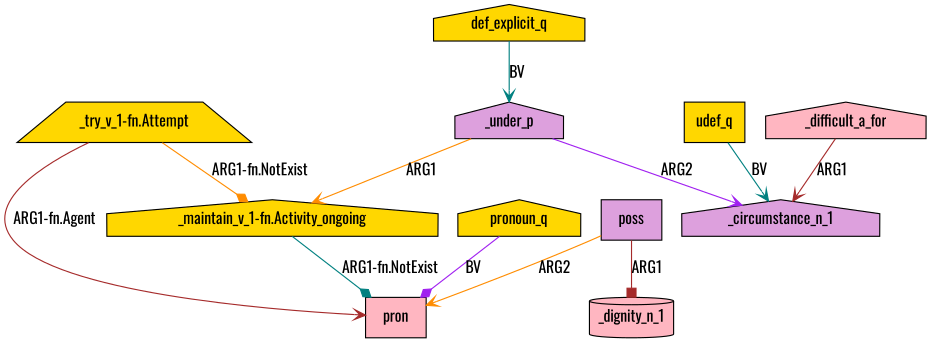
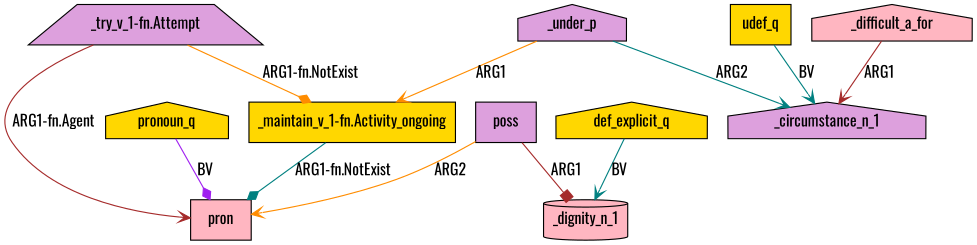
edge "def_explicit_q" -> "_under_p": now "def_explicit_q" -> "_dignity_n_1"
node "_try_v_1-fn.Attempt": fillcolor gold -> plum
edge "_under_p" -> "_circumstance_n_1": color purple -> teal
node "_maintain_v_1-fn.Activity_ongoing": shape house -> box
